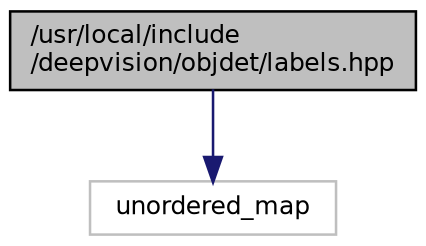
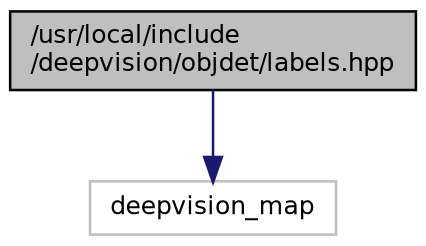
node "unordered_map": label "unordered_map" -> "deepvision_map"
